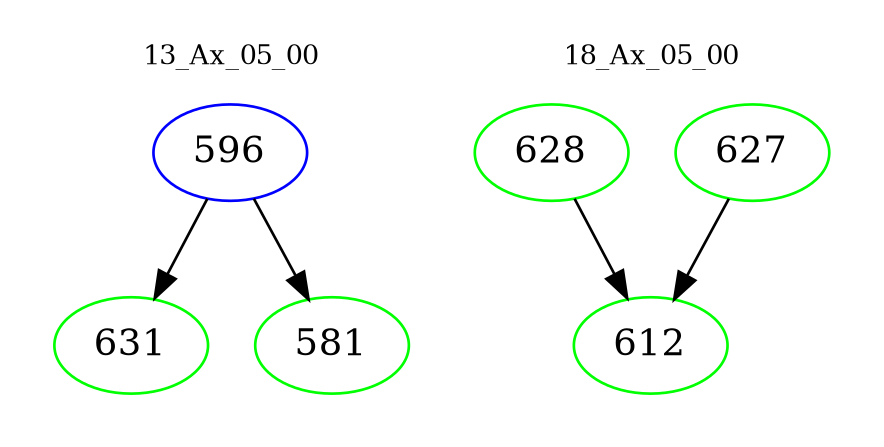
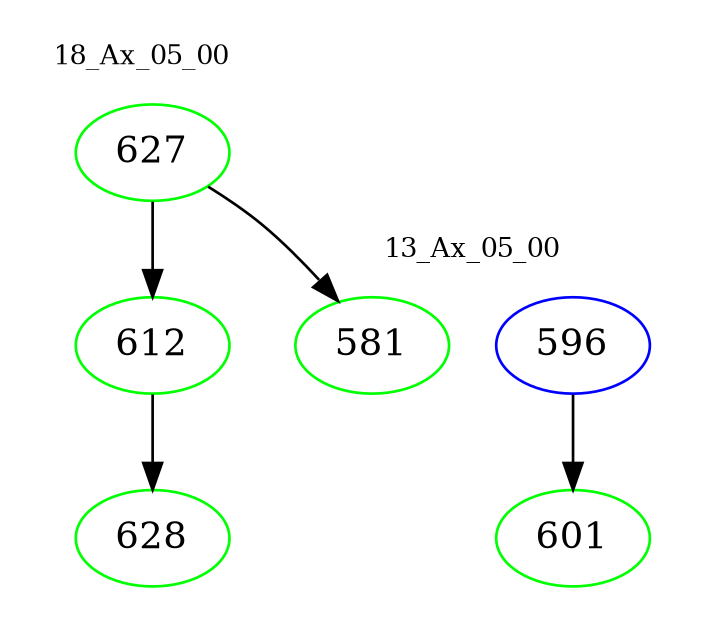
edge "628" -> "612": reversed
edge "596" -> "581": now "627" -> "581"
node "631": label "631" -> "601"
